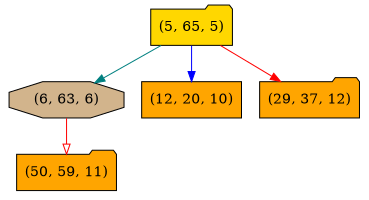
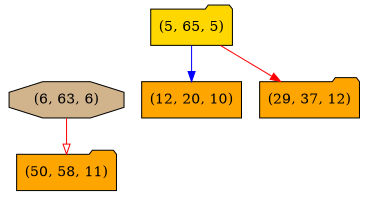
edge "(5, 65, 5)" -> "(6, 63, 6)": removed
node "(50, 59, 11)": label "(50, 59, 11)" -> "(50, 58, 11)"
